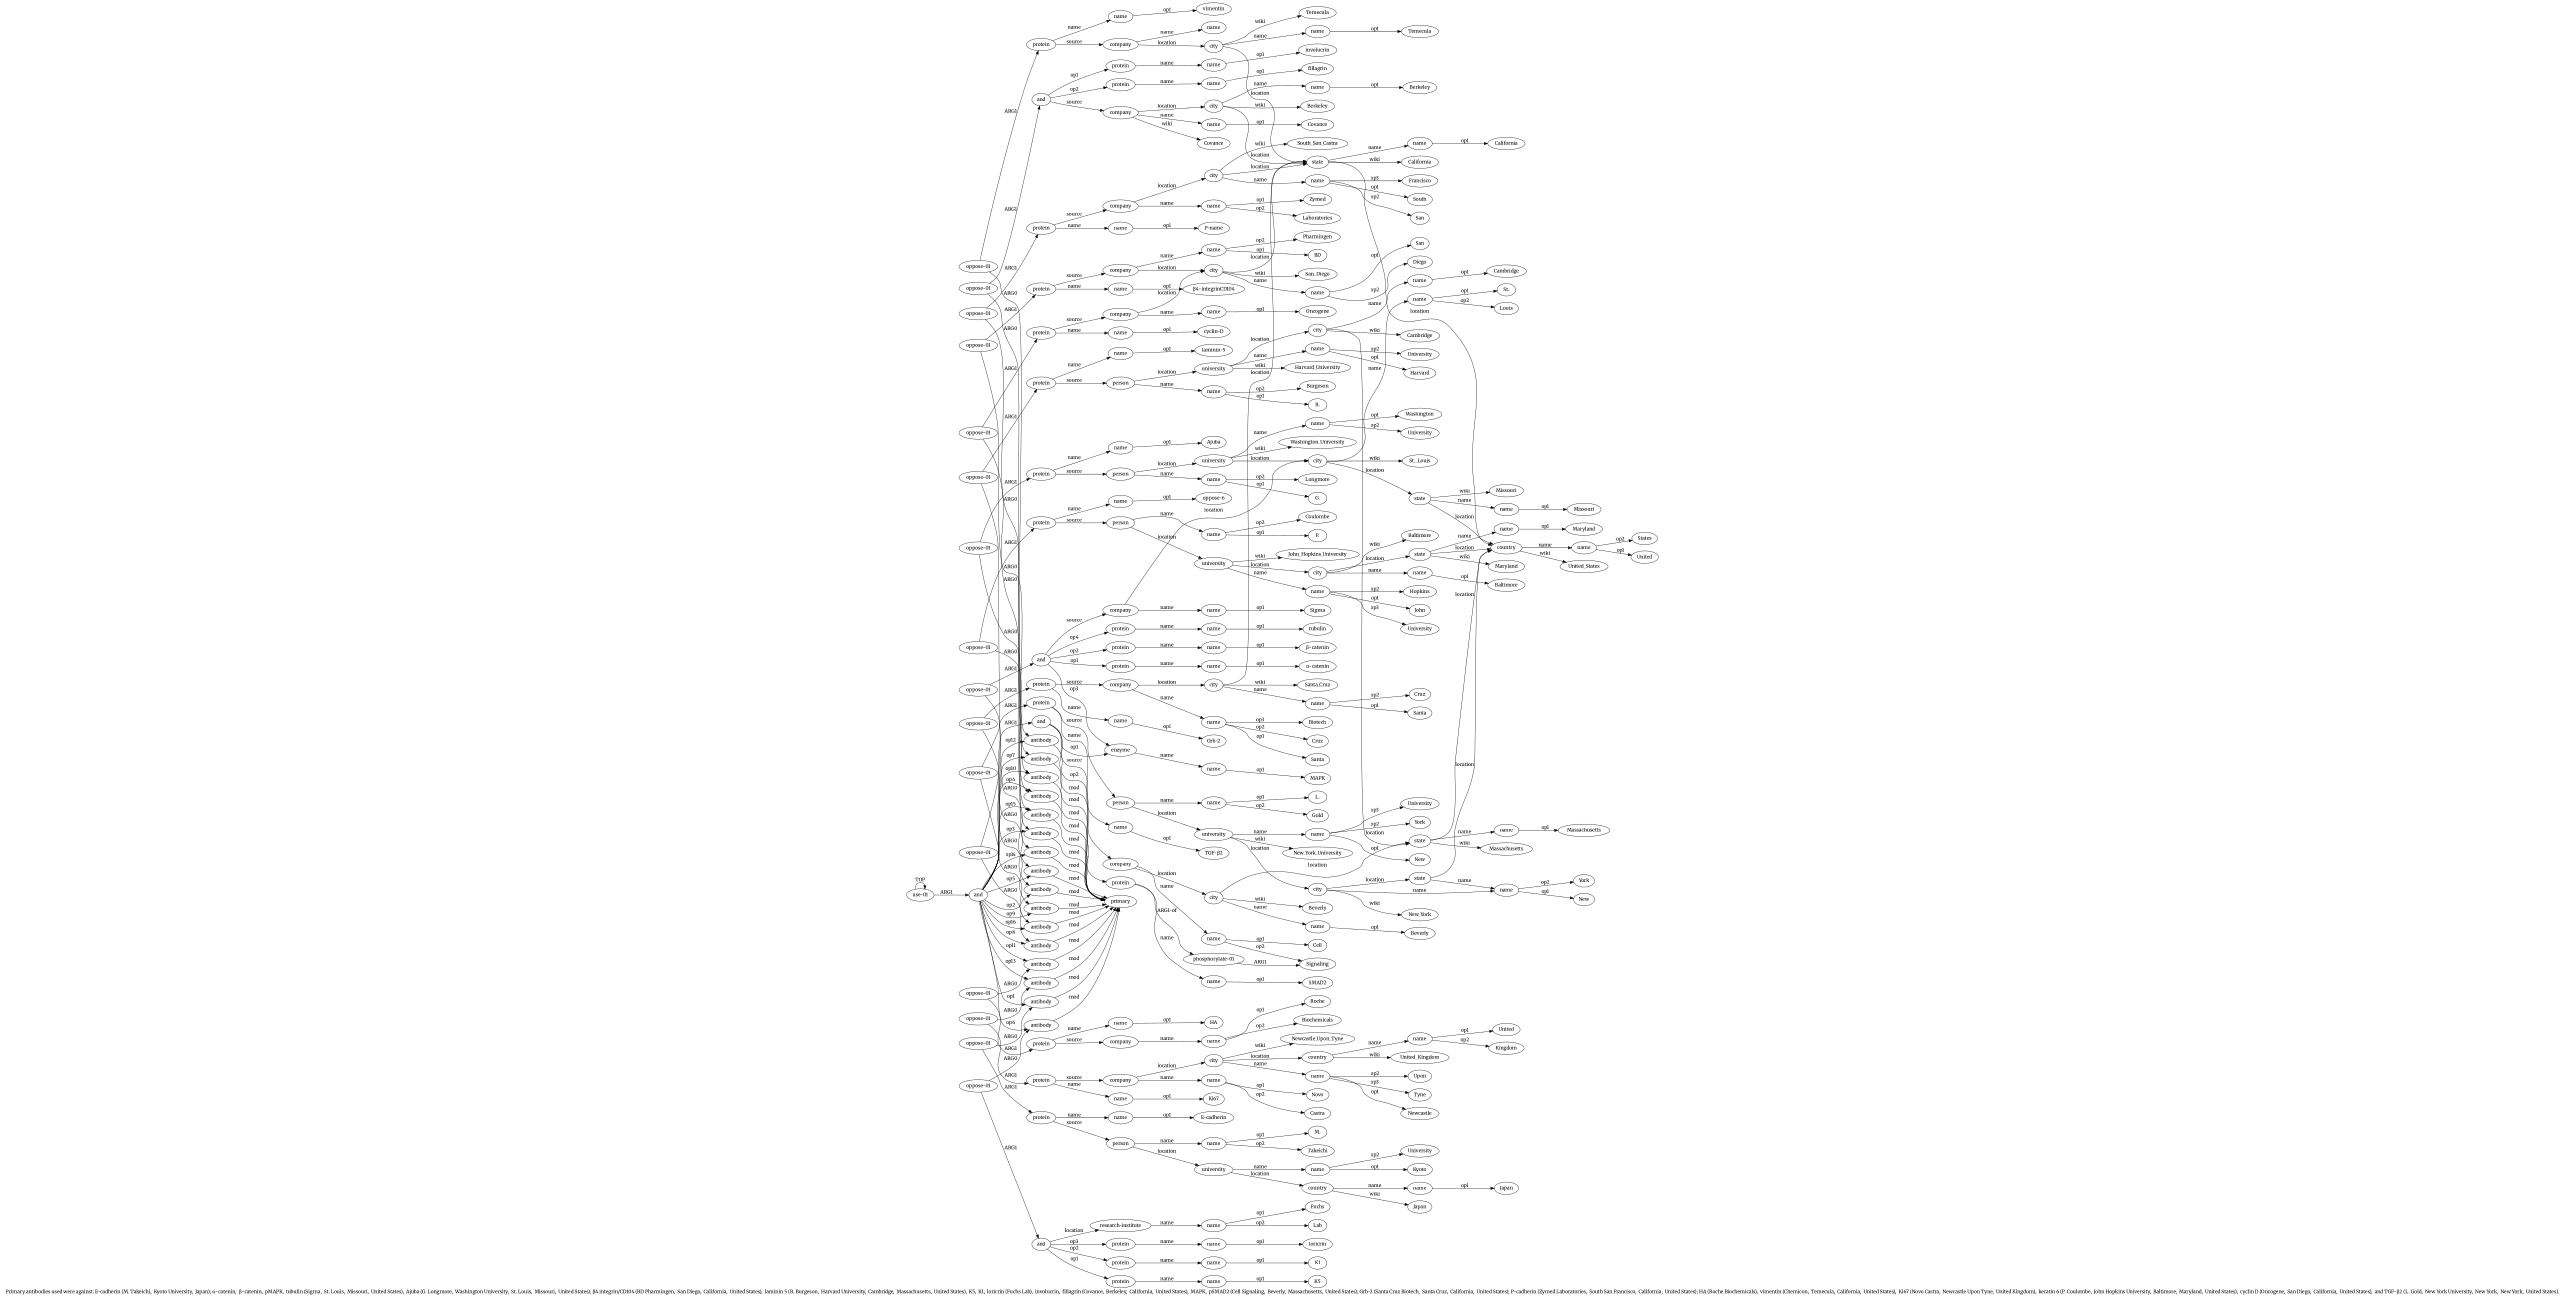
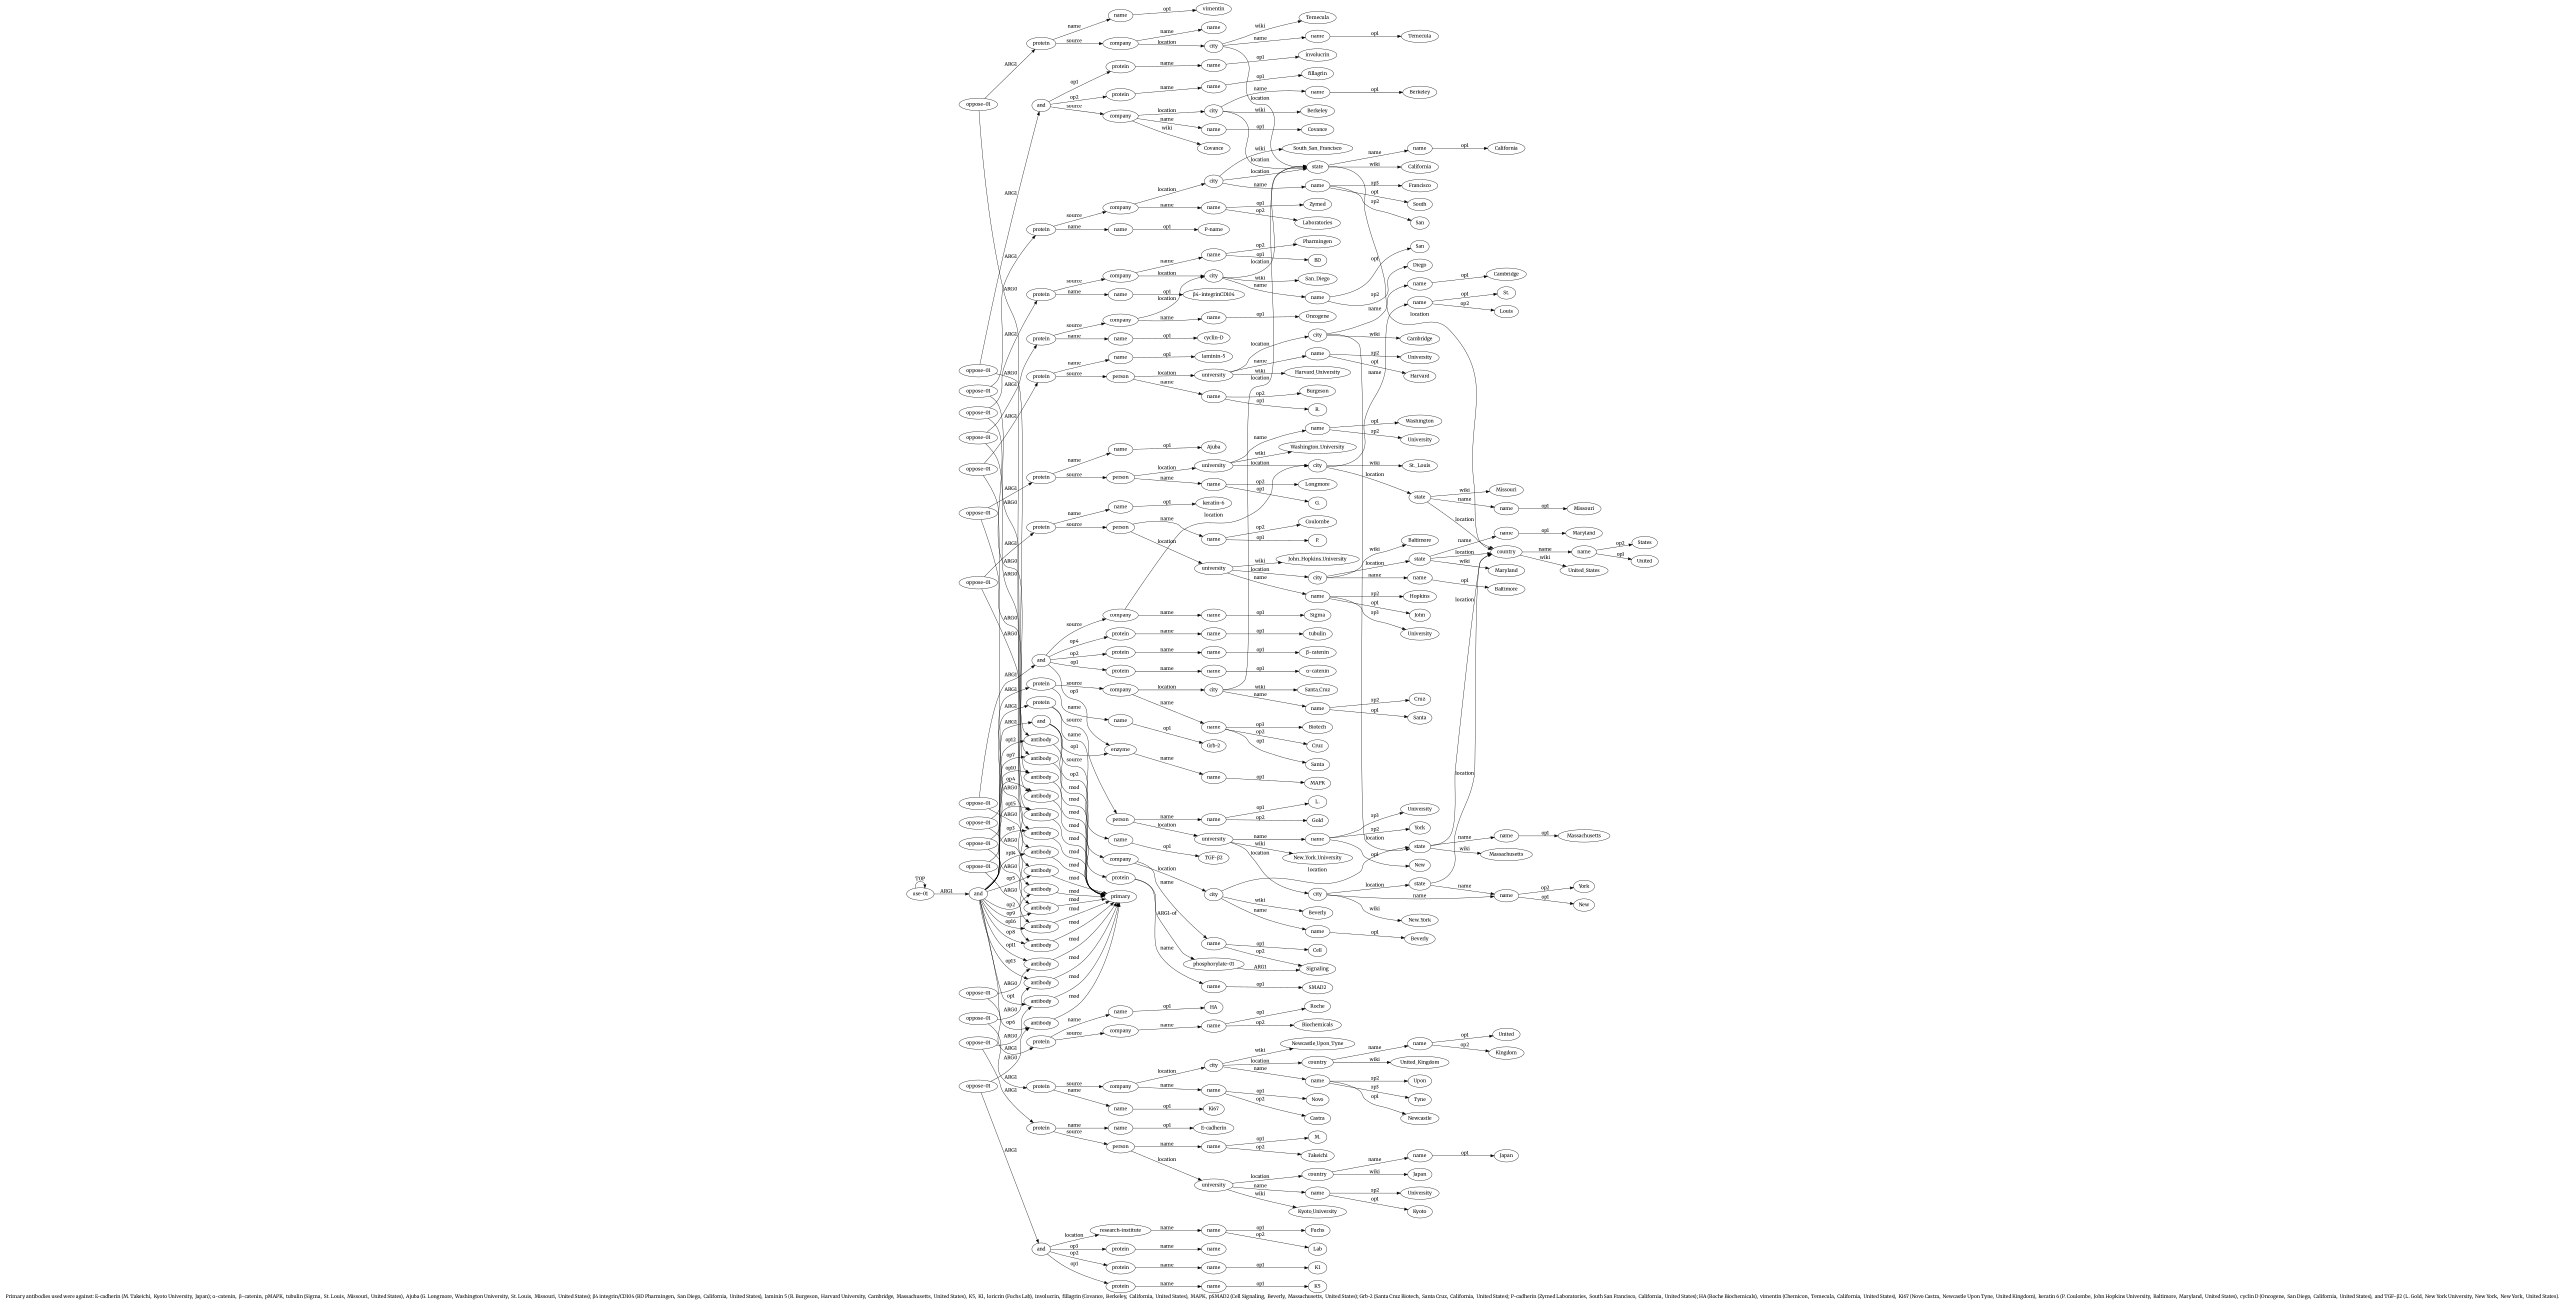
node "South_San_Castra": label "South_San_Castra" -> "South_San_Francisco"
node "oppose-6": label "oppose-6" -> "keratin-6"
node "Kyoto_University": added
node "loricrin": removed
